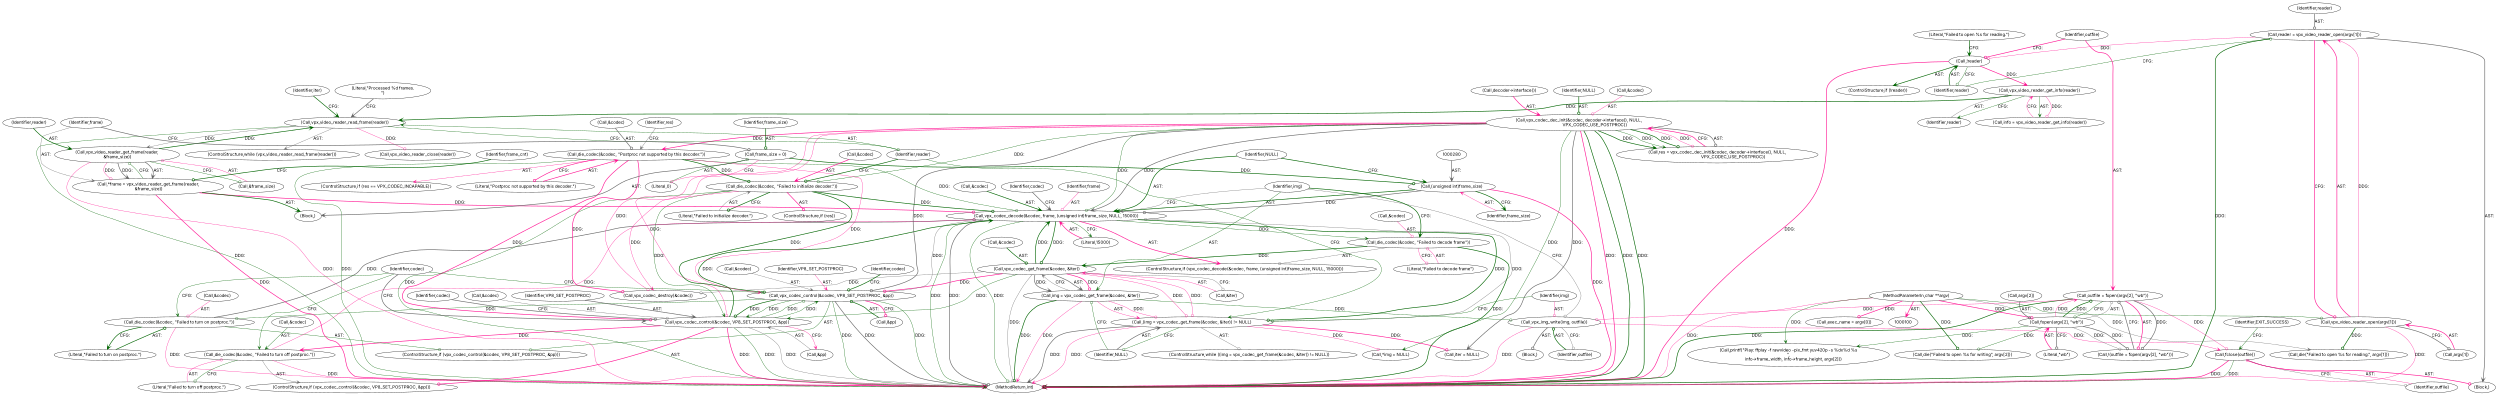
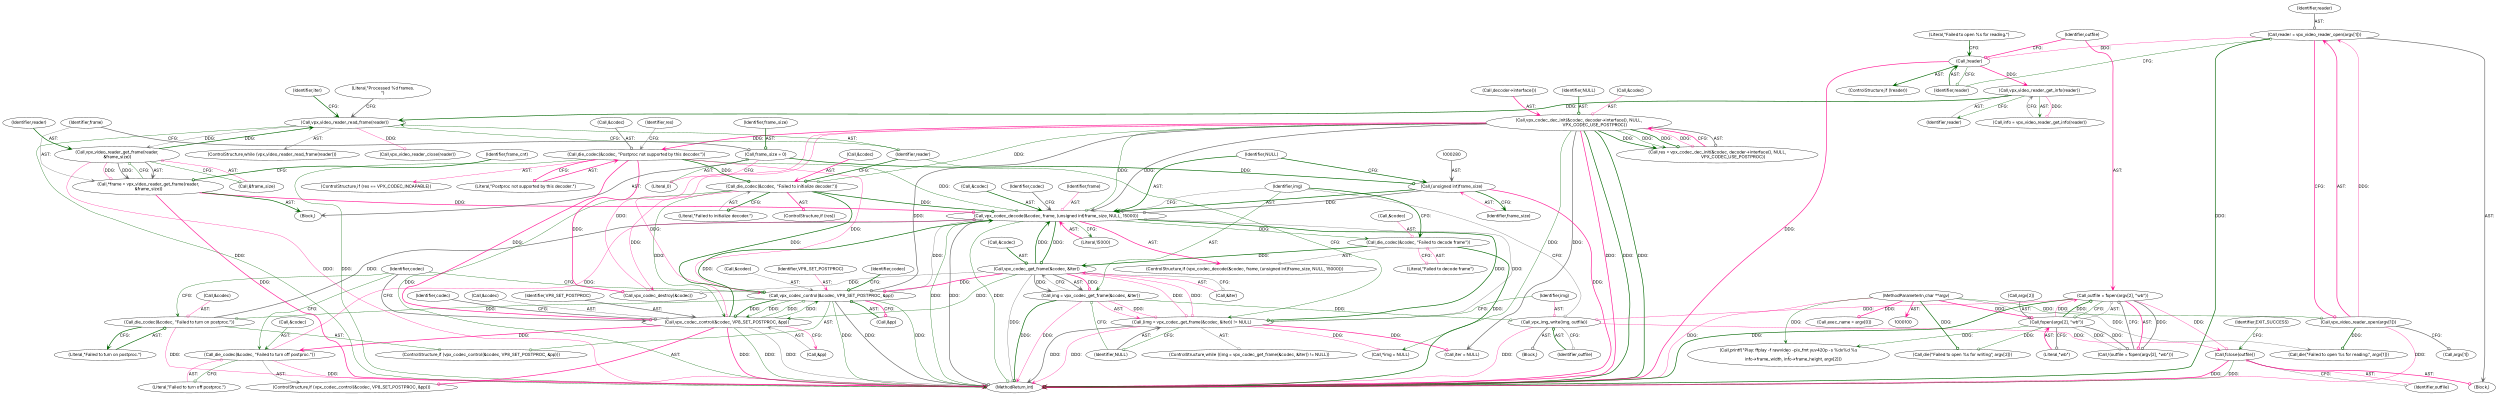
edge "(Call,info = vpx_video_reader_get_info(reader))" -> "(Call,vpx_video_reader_get_info(reader))": color deeppink -> gray40
edge "(Call,argv[1])" -> "(Call,vpx_video_reader_open(argv[1]))": removed, label "AST:"
